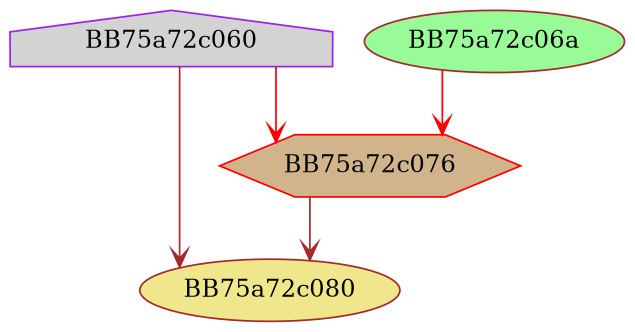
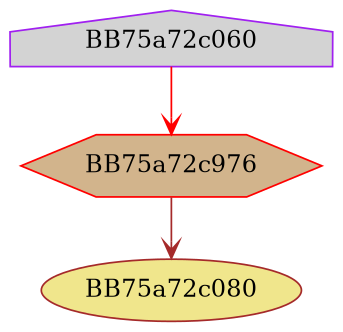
node "BB75a72c06a": removed
edge "BB75a72c060" -> "BB75a72c080": removed
node "BB75a72c076": label "BB75a72c076" -> "BB75a72c976"
